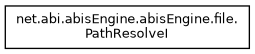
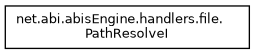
node "net.abi.abisEngine.abisEngine.file. PathResolveI": label "net.abi.abisEngine.abisEngine.file. PathResolveI" -> "net.abi.abisEngine.handlers.file. PathResolveI"
